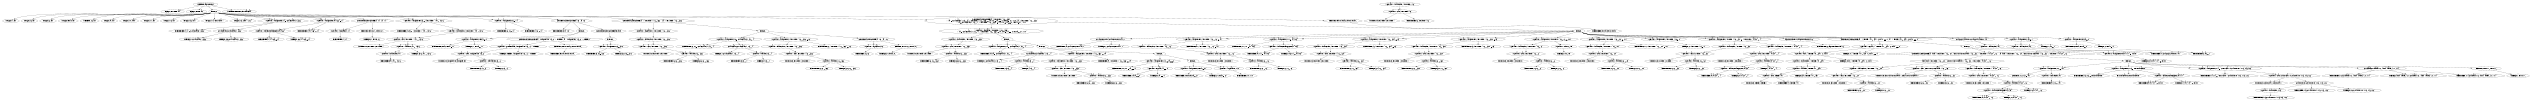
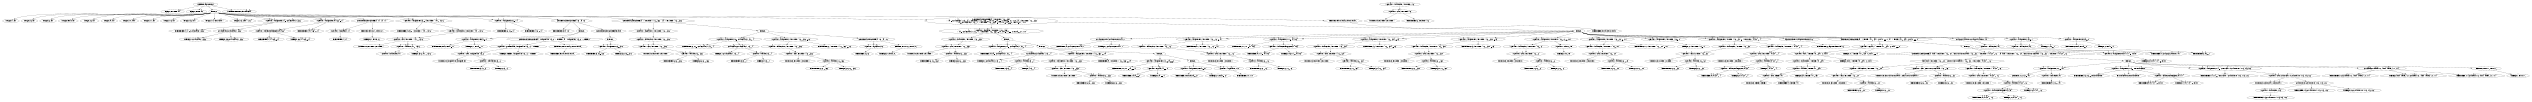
node "(METHOD,v8: int)": label "(METHOD,v8: int)" -> "(LOCAL,v8: int)"
node "(IDENTIFIER,a1,*a1 + 1576)": removed
